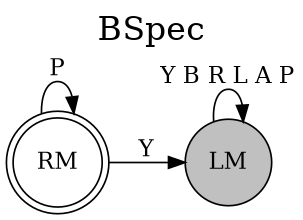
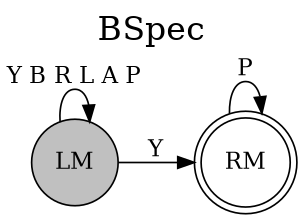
edge "RM" -> "LM": reversed
